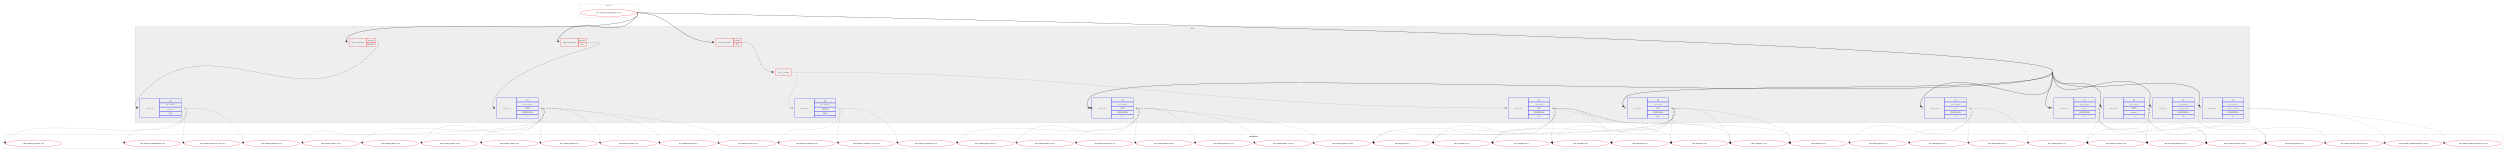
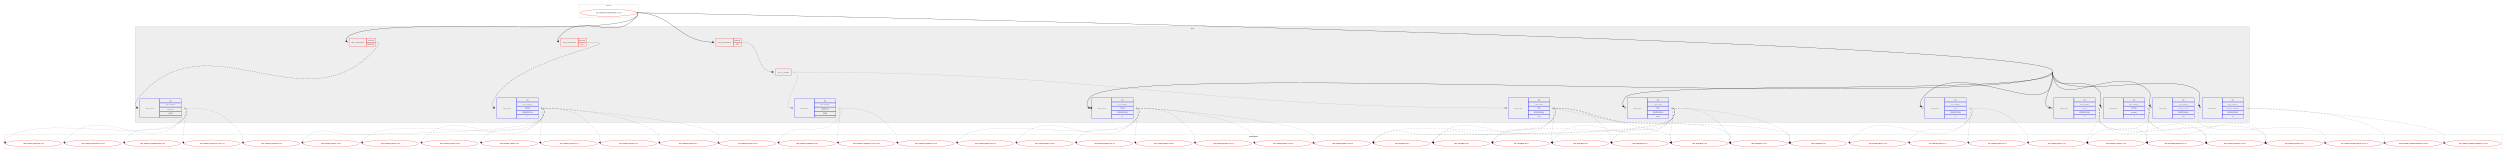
node "dev-haskell/hscolour-1.23-r1": added
